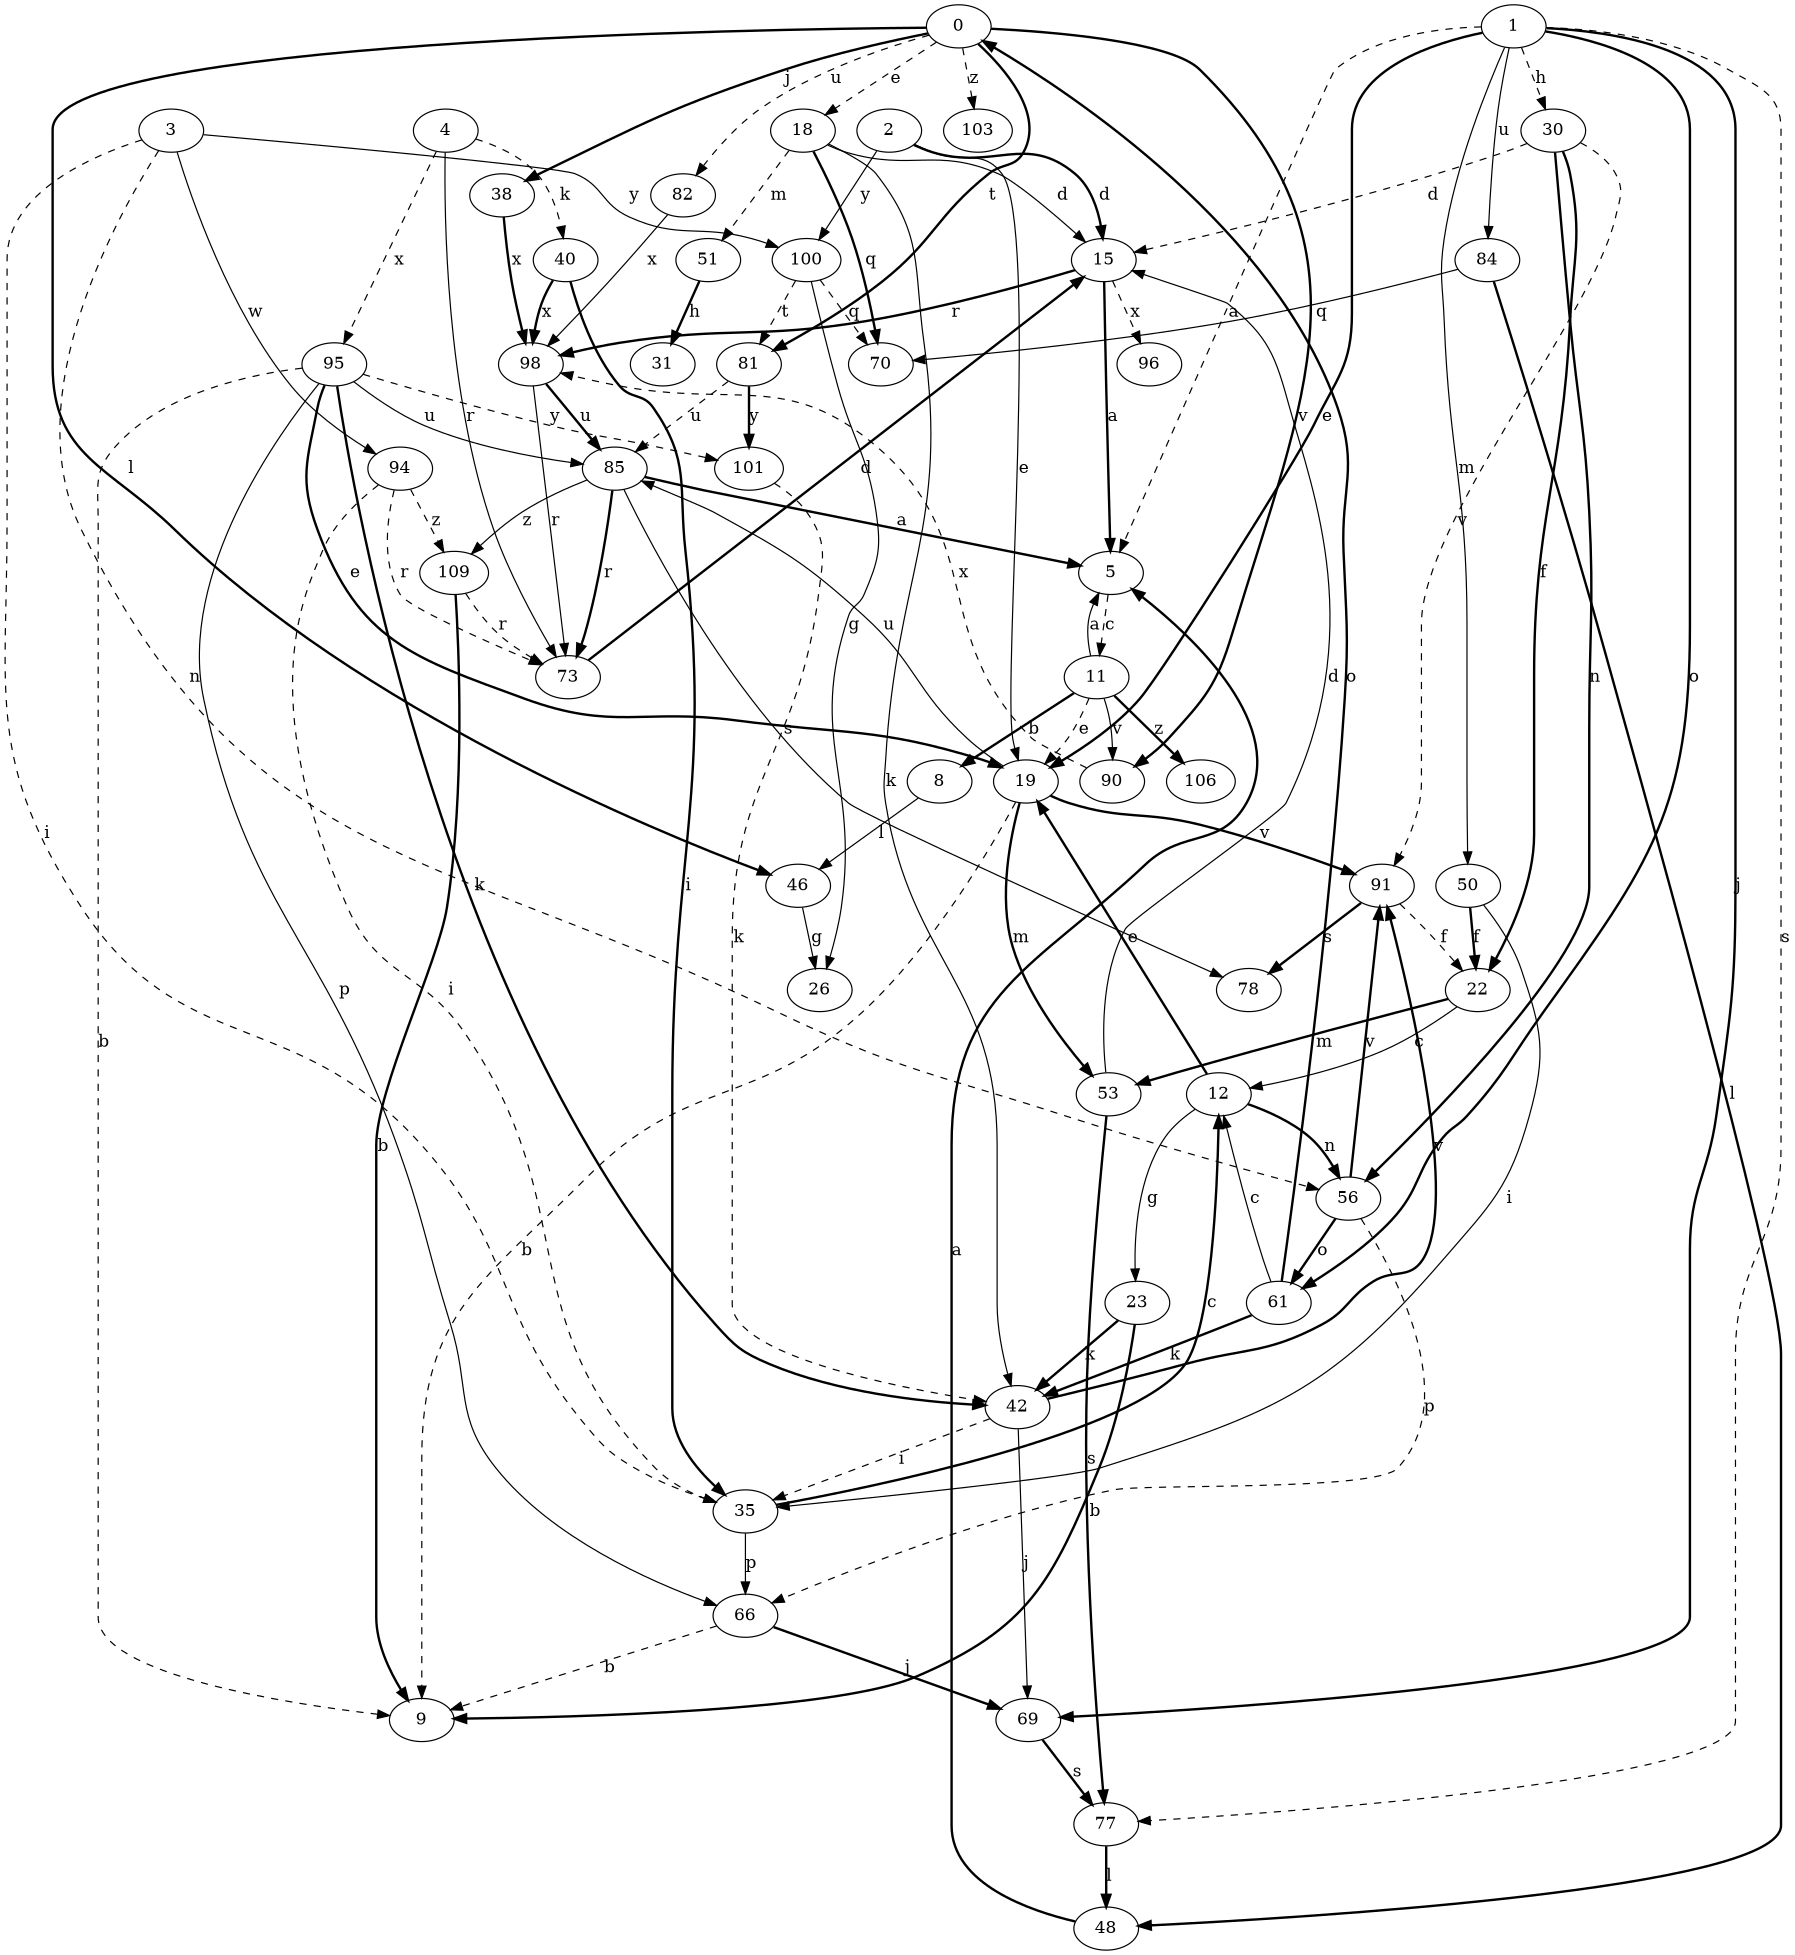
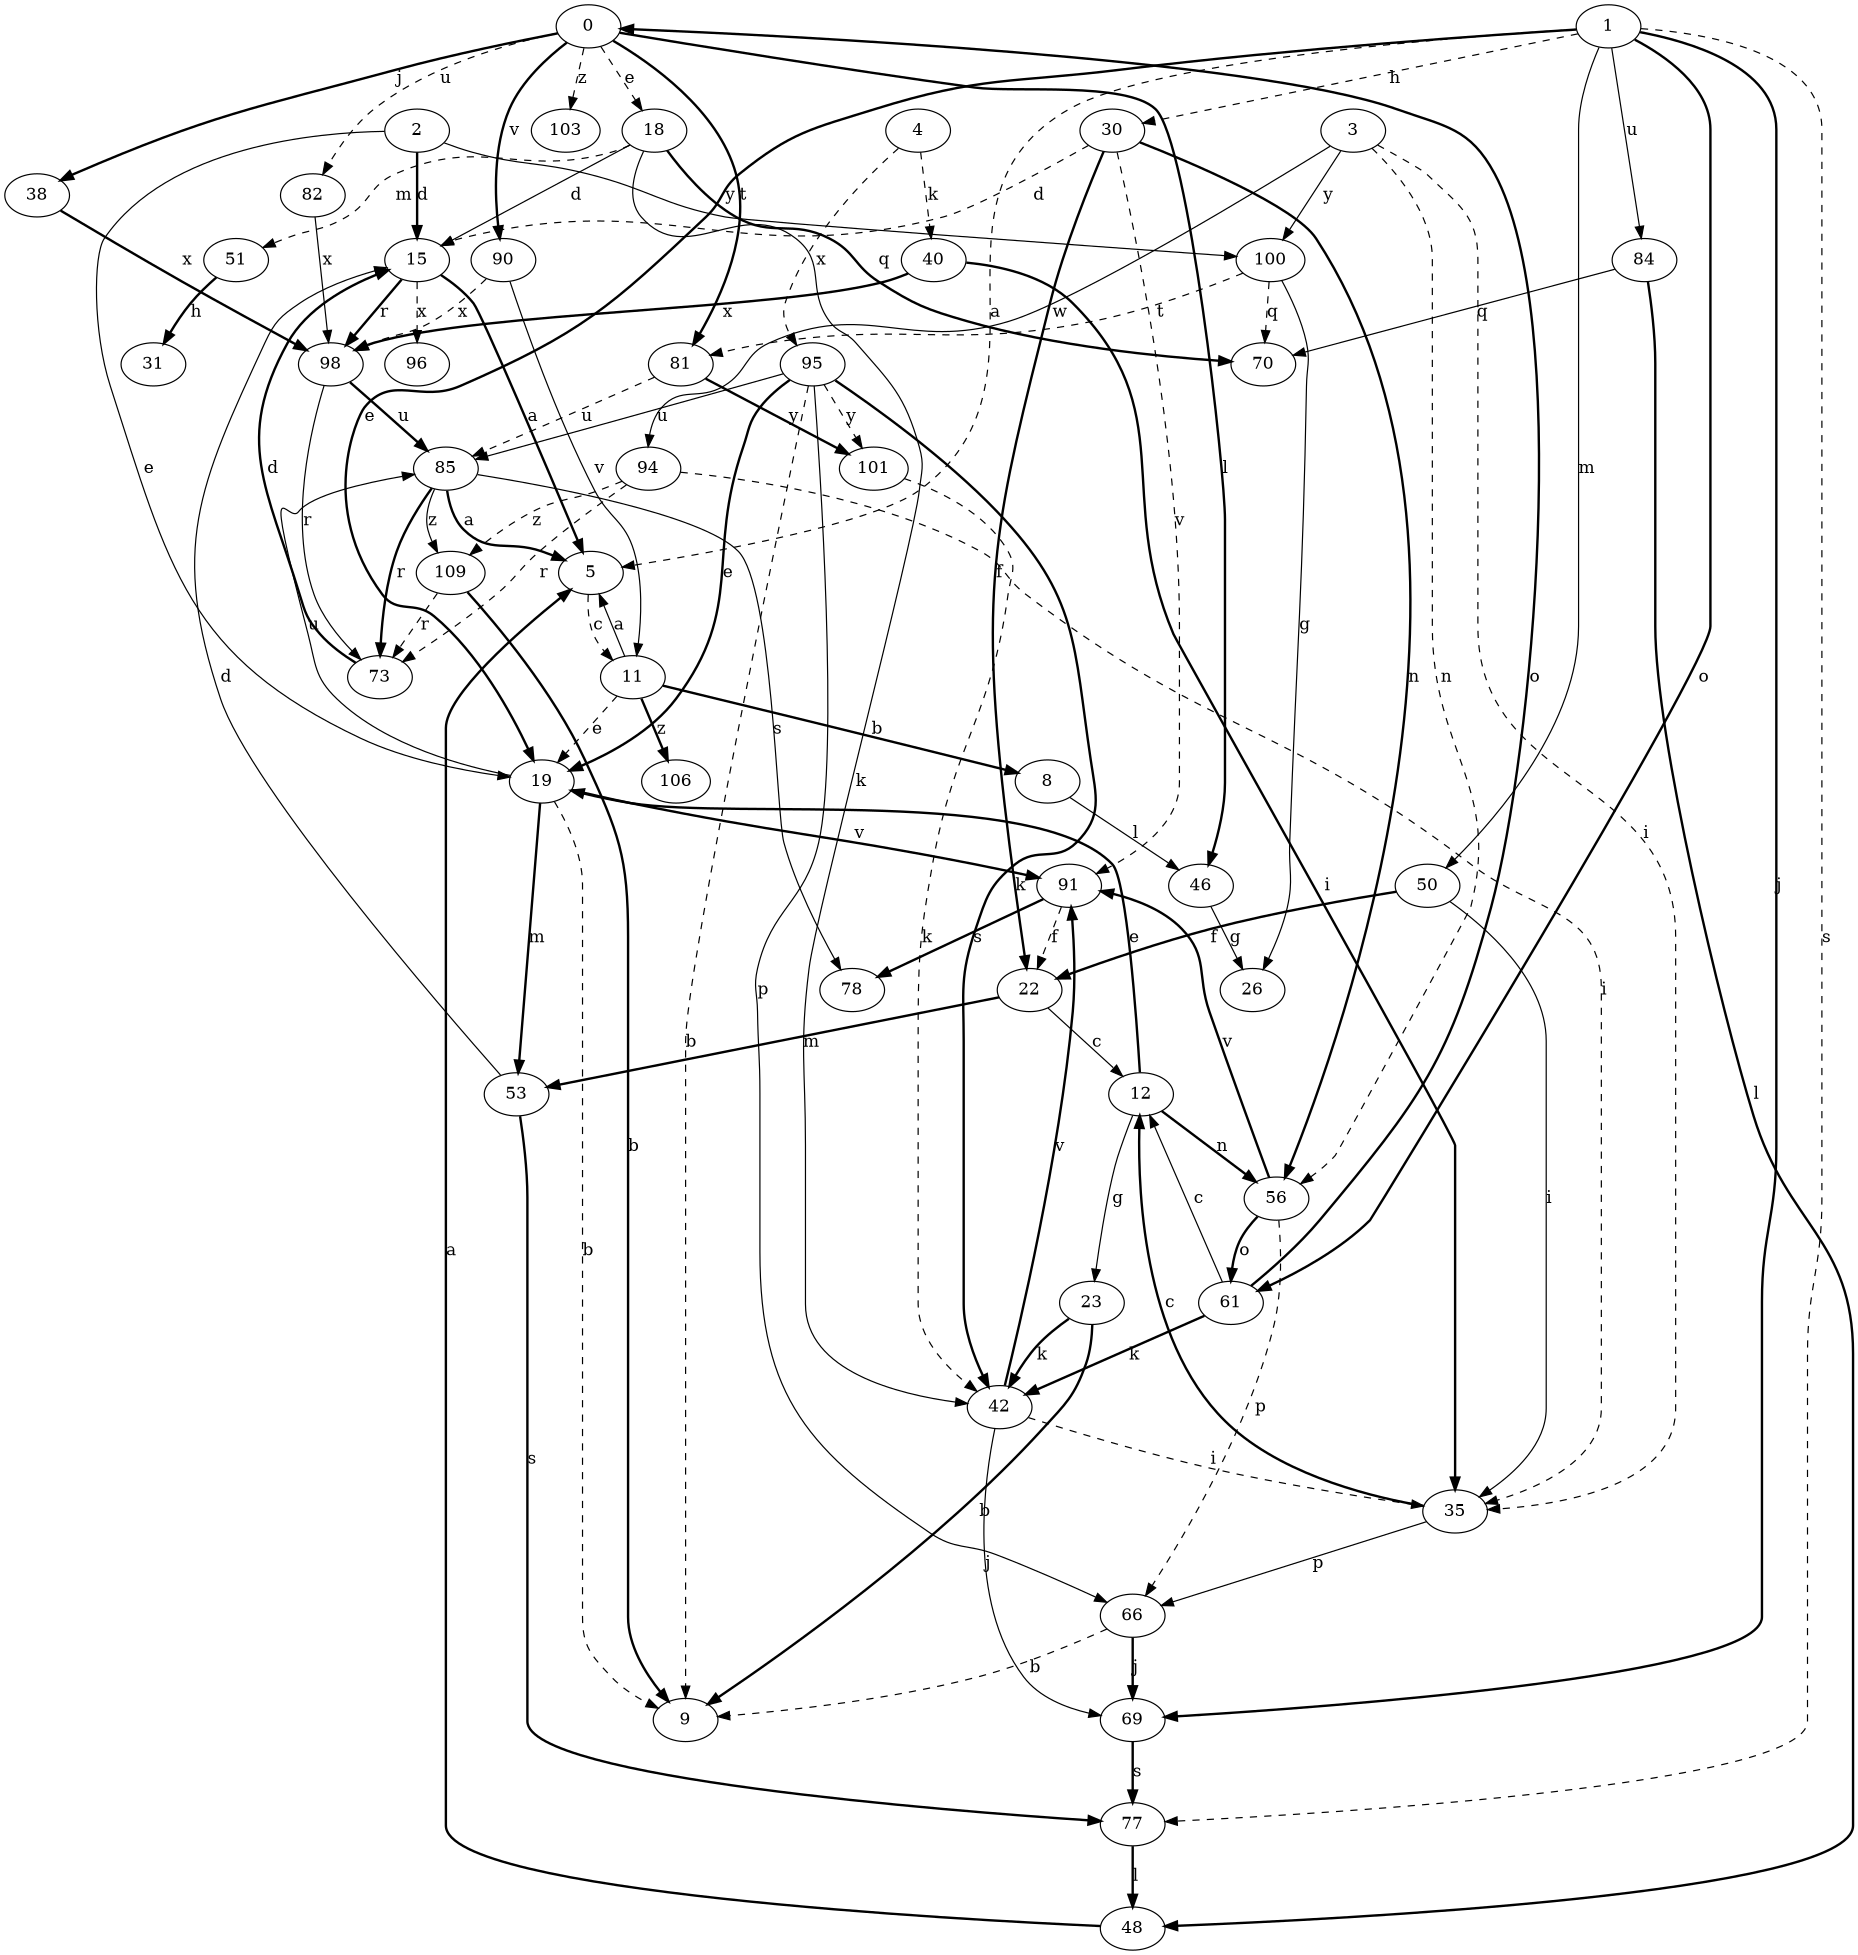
edge "4" -> "73": removed, label "r"
edge "11" -> "90": reversed
